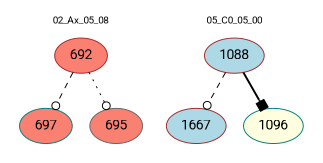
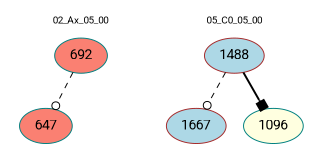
cluster "02_Ax_05_08": label "02_Ax_05_08" -> "02_Ax_05_00"
node "692": color brown -> teal
node "1088": label "1088" -> "1488"
node "697": label "697" -> "647"
node "695": removed
